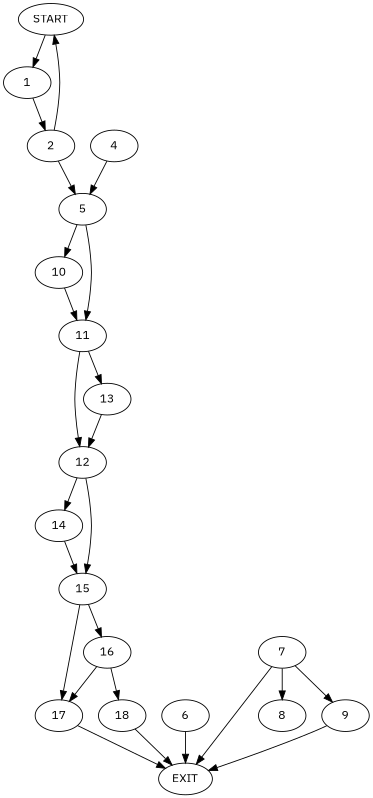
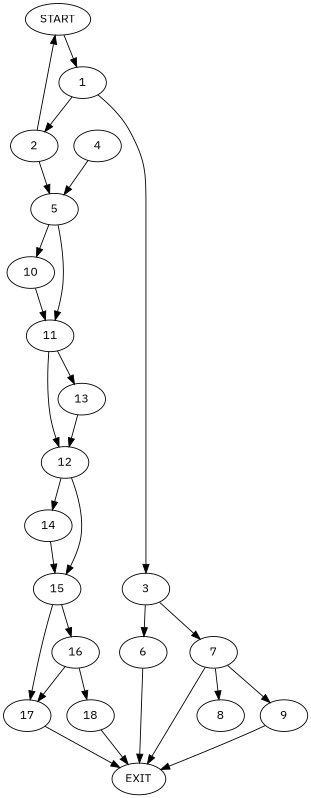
node "3": added
